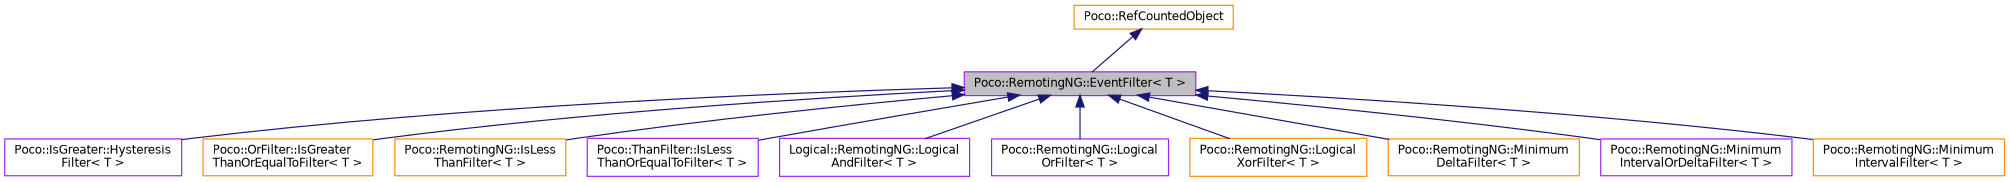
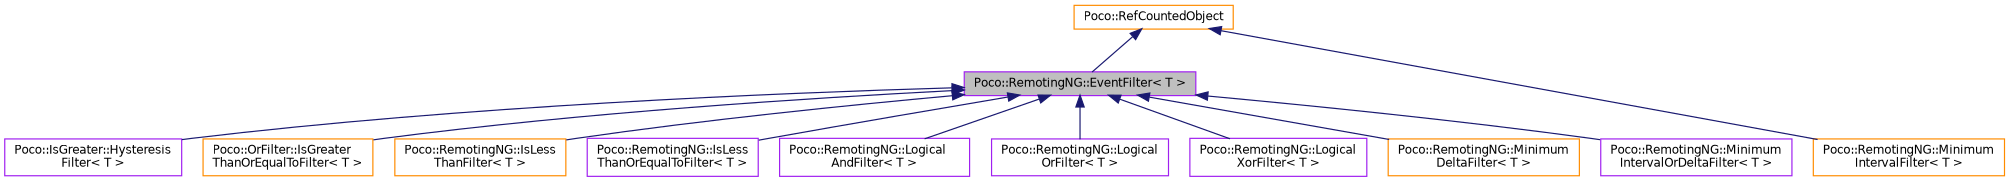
edge "Poco::RemotingNG::Minimum IntervalFilter< T >" -> "Poco::RemotingNG::EventFilter< T >": now "Poco::RemotingNG::Minimum IntervalFilter< T >" -> "Poco::RefCountedObject"
node "Poco::ThanFilter::IsLess ThanOrEqualToFilter< T >": label "Poco::ThanFilter::IsLess ThanOrEqualToFilter< T >" -> "Poco::RemotingNG::IsLess ThanOrEqualToFilter< T >"
node "Logical::RemotingNG::Logical AndFilter< T >": label "Logical::RemotingNG::Logical AndFilter< T >" -> "Poco::RemotingNG::Logical AndFilter< T >"
node "Poco::RemotingNG::Logical XorFilter< T >": color darkorange -> purple
